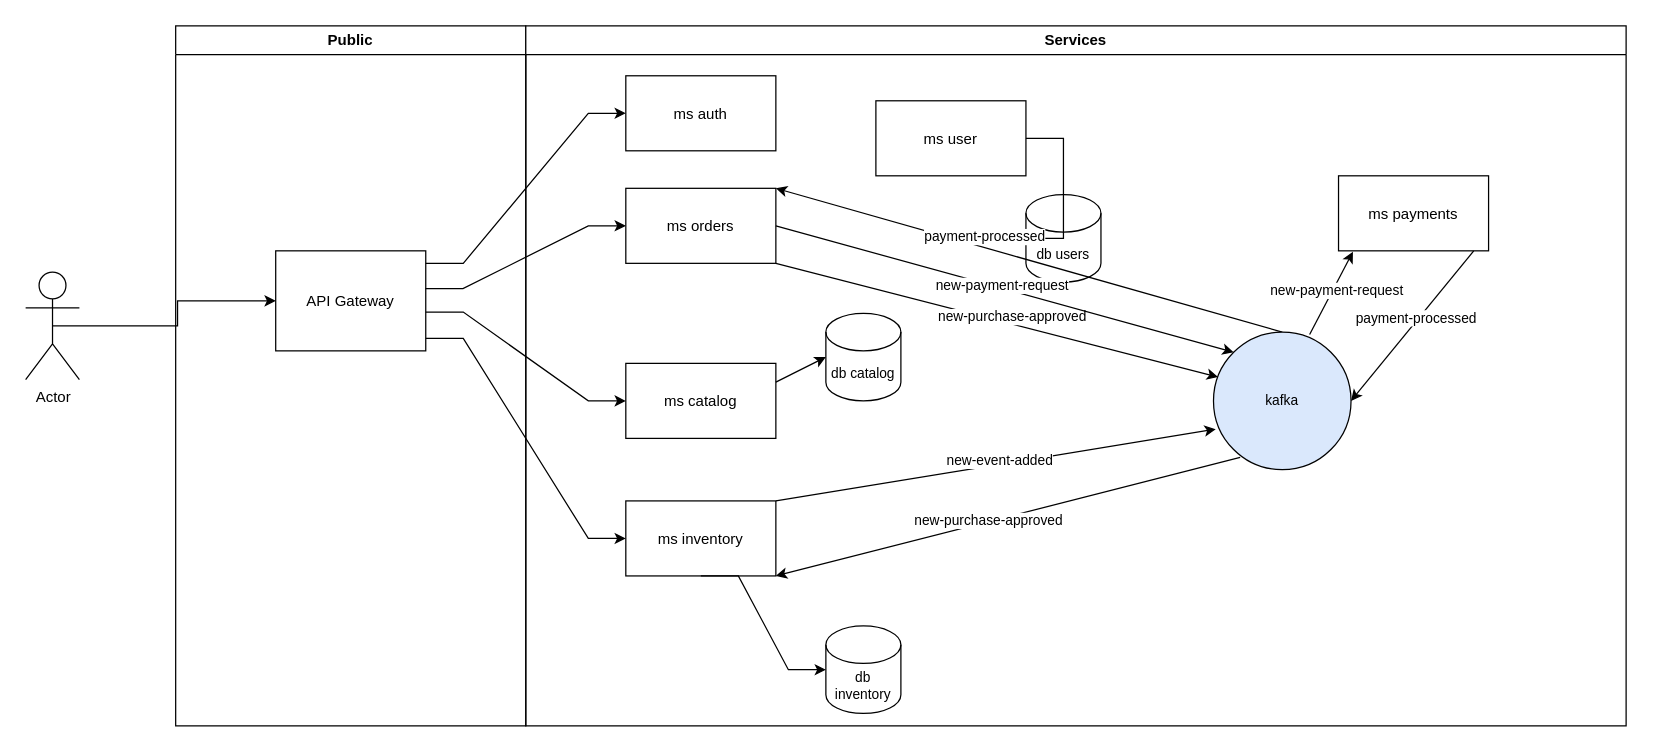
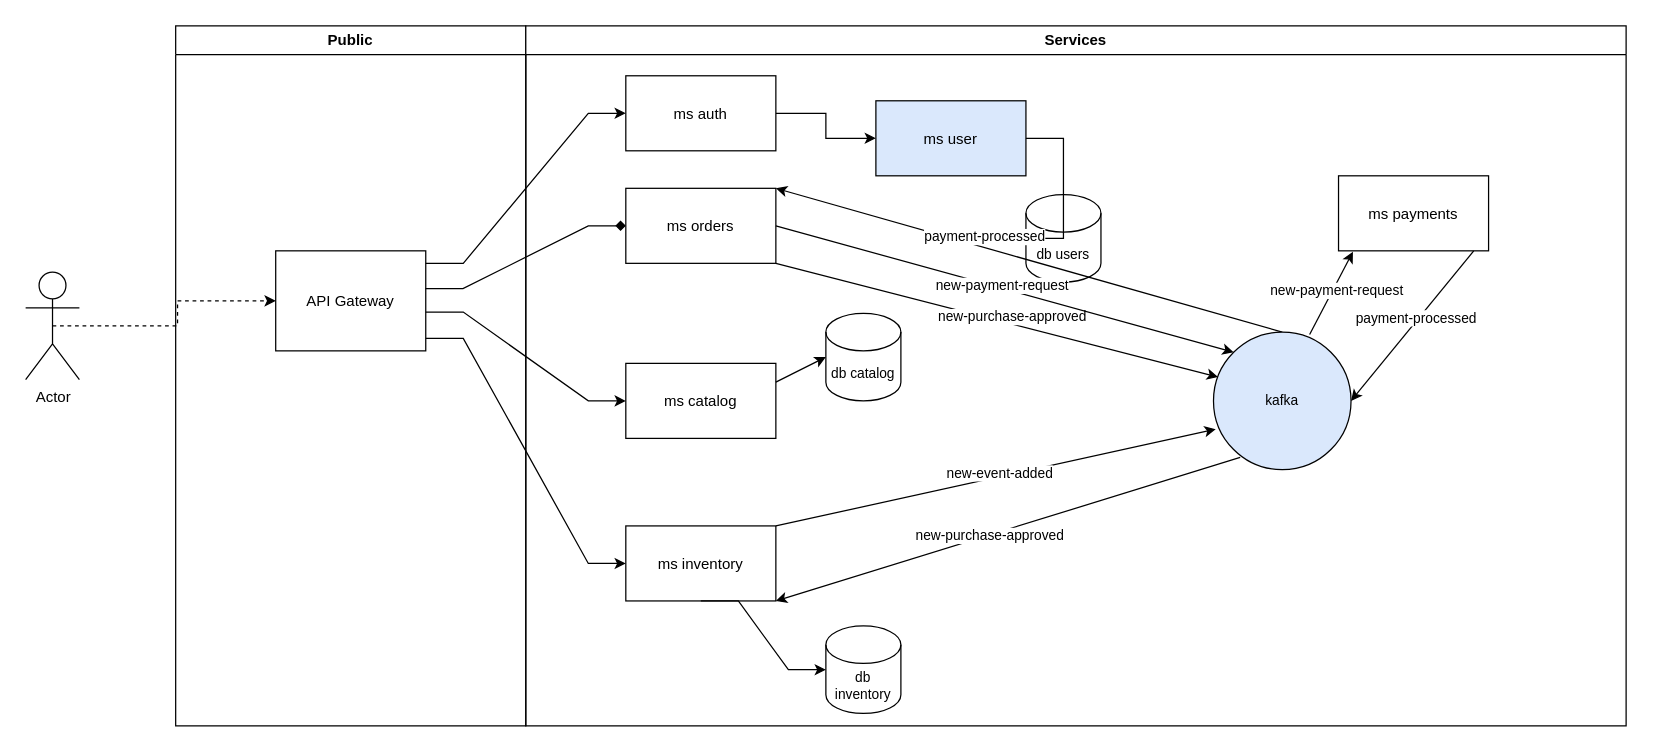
edge "ms auth" -> "ms user": added
node "ms user": fillcolor #ffffff -> #dae8fc
edge "API Gateway" -> "ms orders": arrowhead classic -> diamond
edge "Actor" -> "API Gateway": style solid -> dashed
node "ms inventory": moved (701, 538) -> (701, 563)
